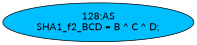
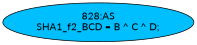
node "128:AS SHA1_f2_BCD = B ^ C ^ D;": label "128:AS SHA1_f2_BCD = B ^ C ^ D;" -> "828:AS SHA1_f2_BCD = B ^ C ^ D;"
